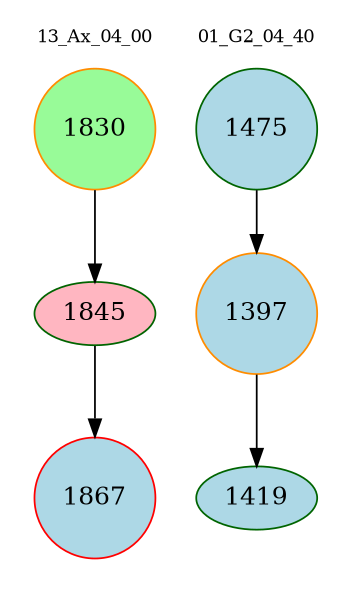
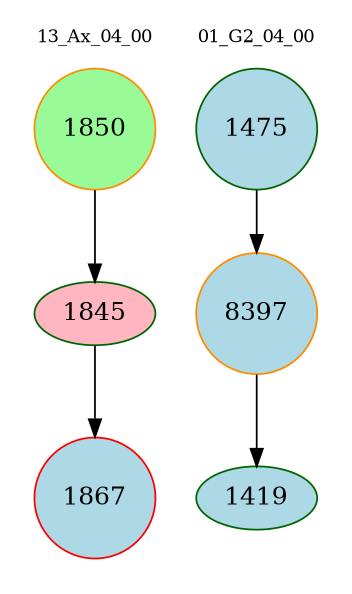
cluster "01_G2_04_40": label "01_G2_04_40" -> "01_G2_04_00"
node "1830": label "1830" -> "1850"
node "1397": label "1397" -> "8397"
